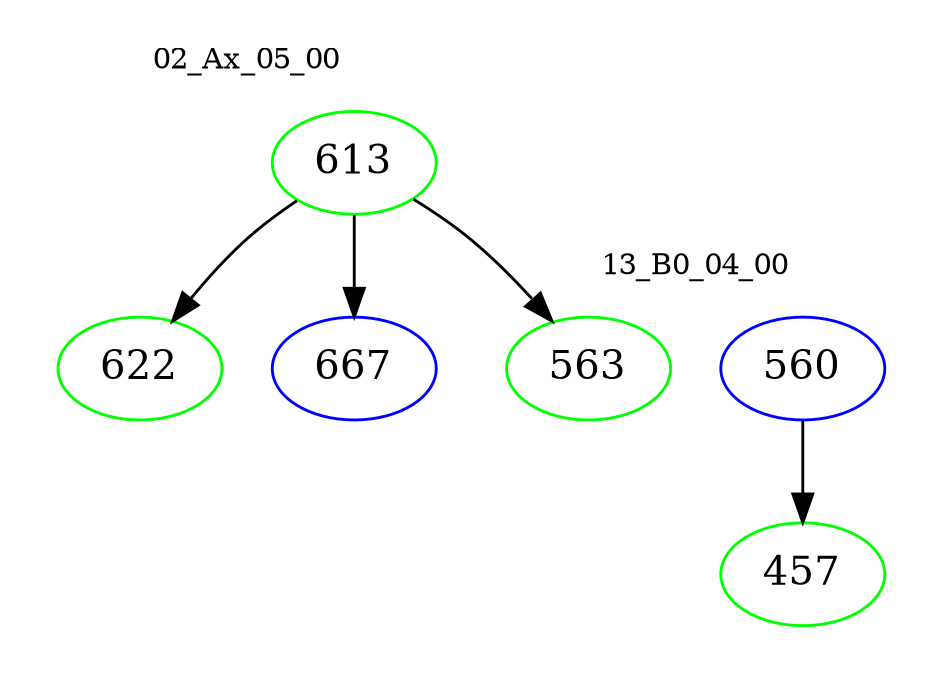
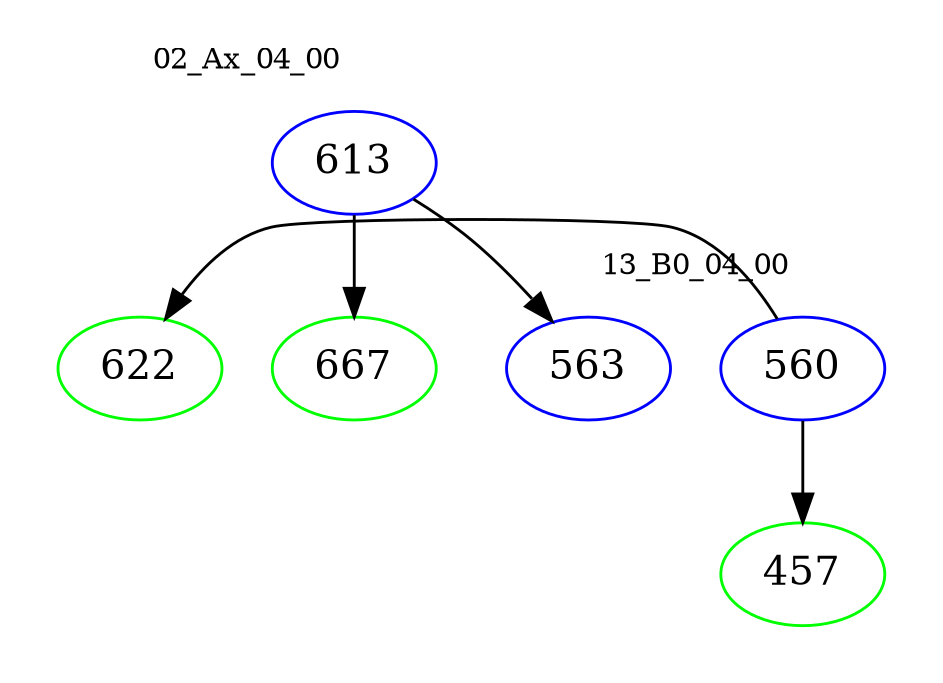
cluster "02_Ax_05_00": label "02_Ax_05_00" -> "02_Ax_04_00"
node "613": color green -> blue
edge "613" -> "622": now "560" -> "622"
node "667": color blue -> green
node "563": color green -> blue
